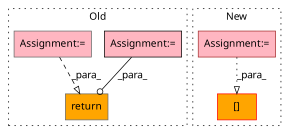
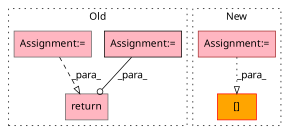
node "return": fillcolor orange -> lightpink
